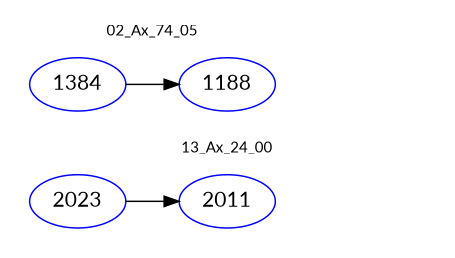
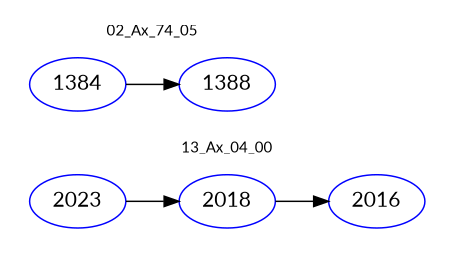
node "1188": label "1188" -> "1388"
cluster "13_Ax_24_00": label "13_Ax_24_00" -> "13_Ax_04_00"
node "2011": label "2011" -> "2018"
node "2016": added
